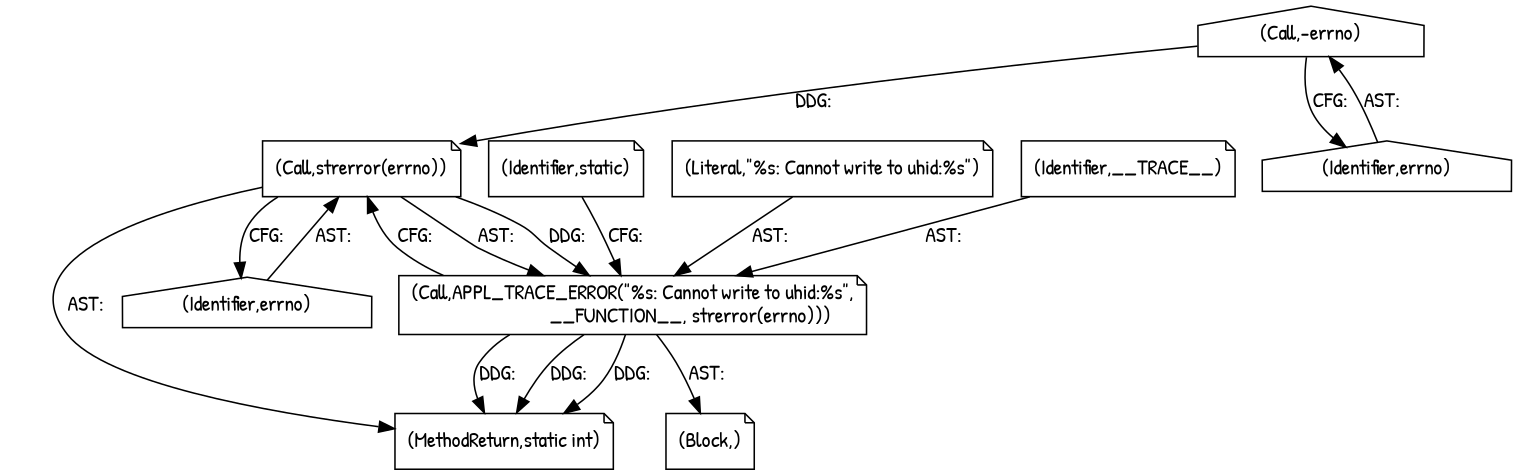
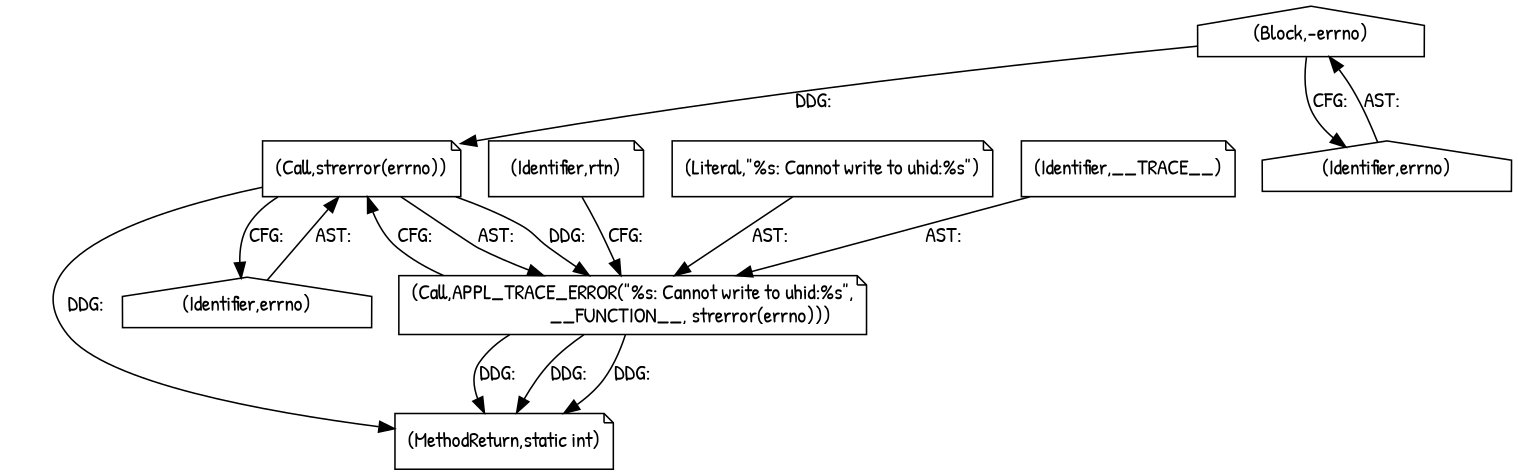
node "(Call,-errno)": label "(Call,-errno)" -> "(Block,-errno)"
node "(Identifier,static)": label "(Identifier,static)" -> "(Identifier,rtn)"
edge "(Call,strerror(errno))" -> "(MethodReturn,static int)": label "AST: " -> "DDG: "
node "(Block,)": removed
